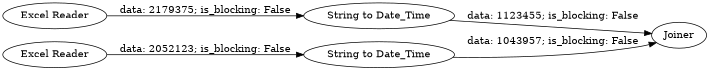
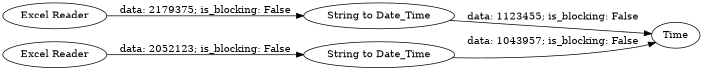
node "Joiner": label "Joiner" -> "Time"
